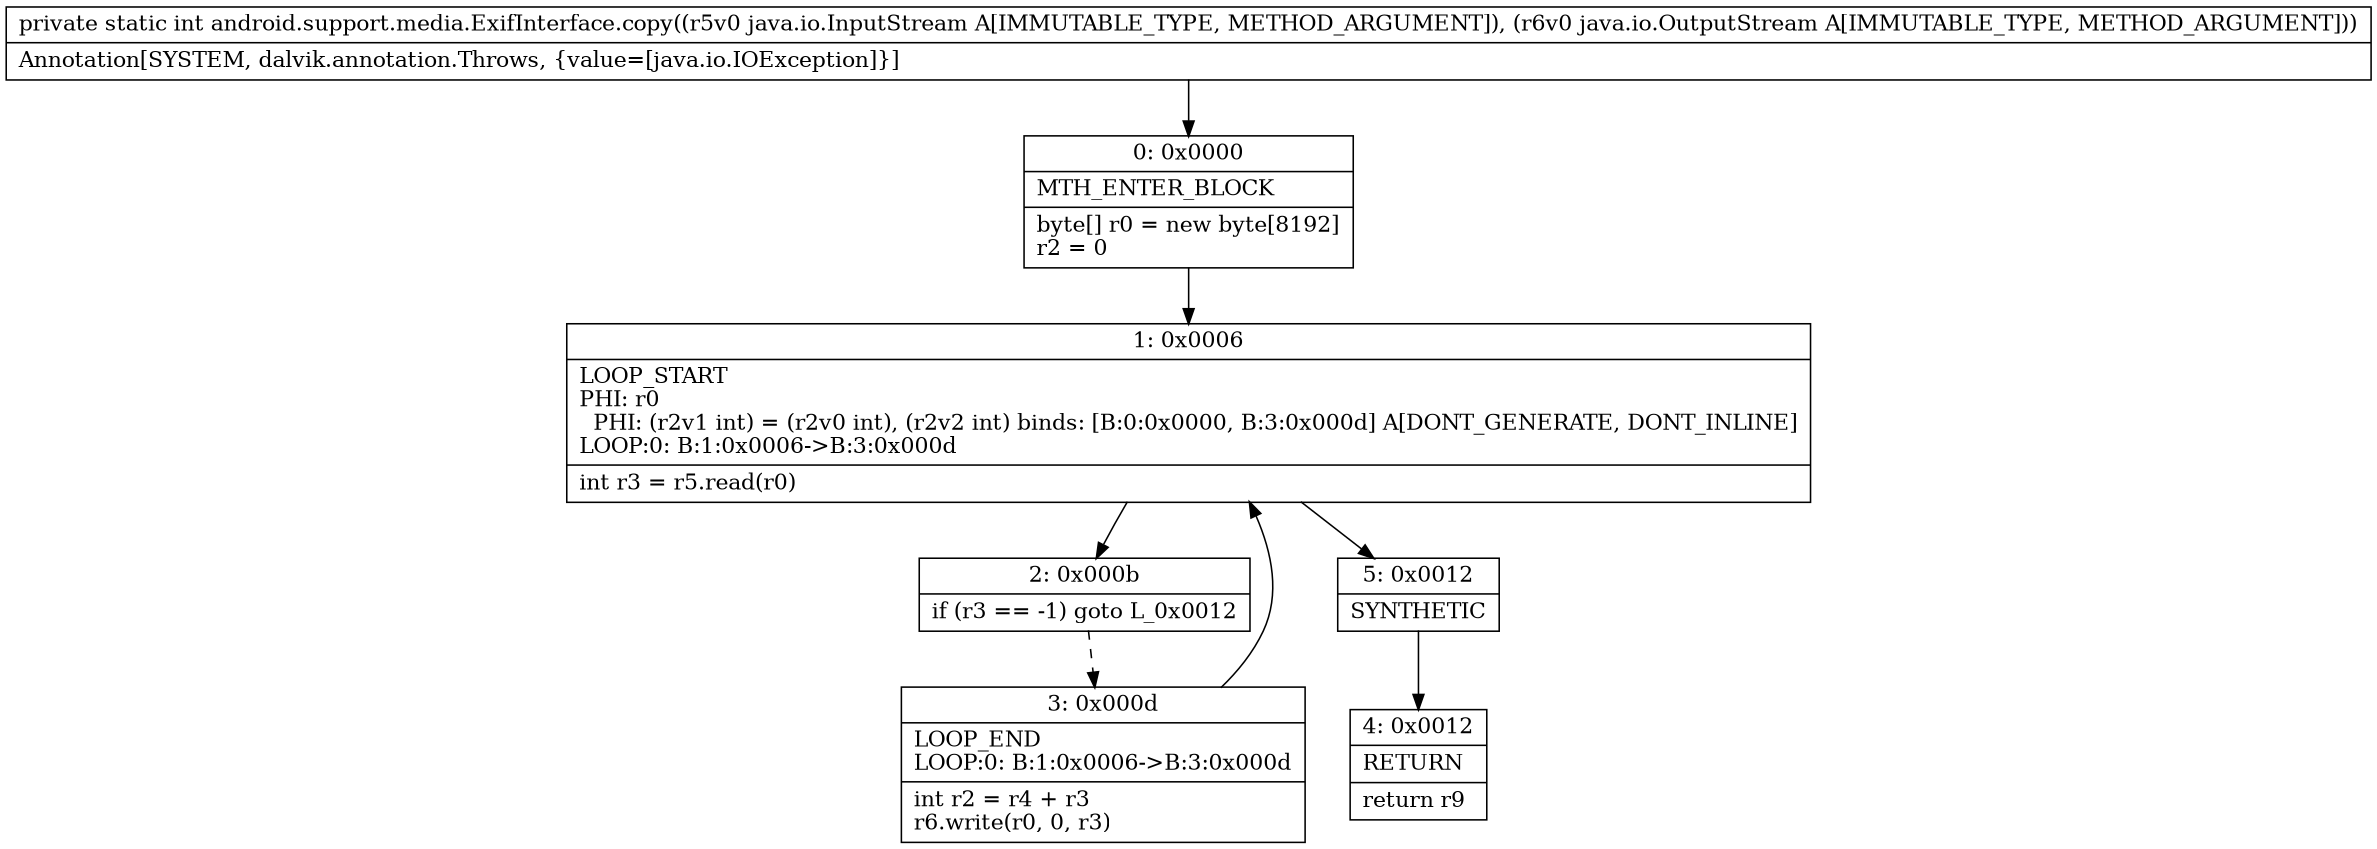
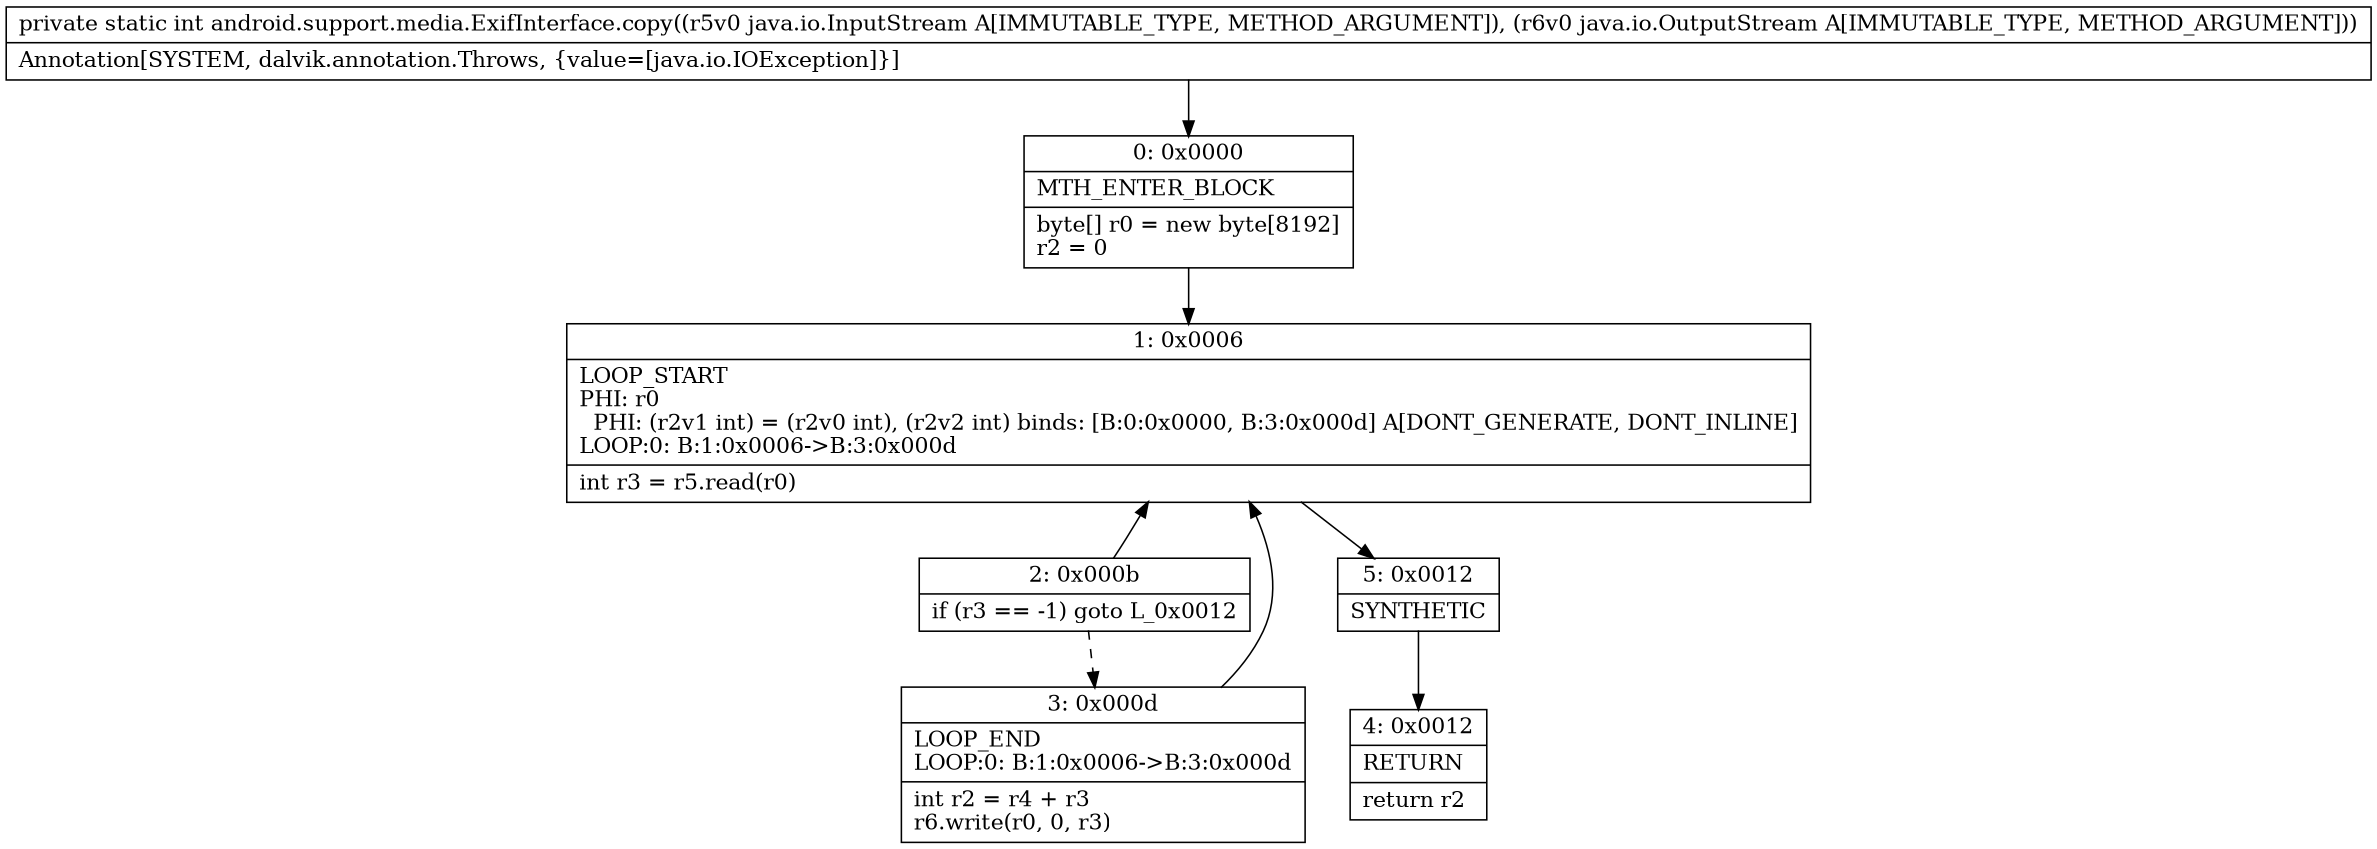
edge "1: 0x0006" -> "2: 0x000b": reversed
node "4: 0x0012": text "return r9" -> "return r2"
